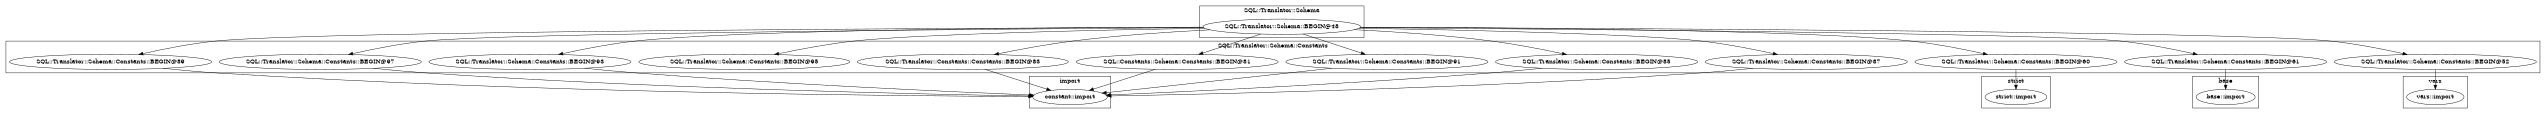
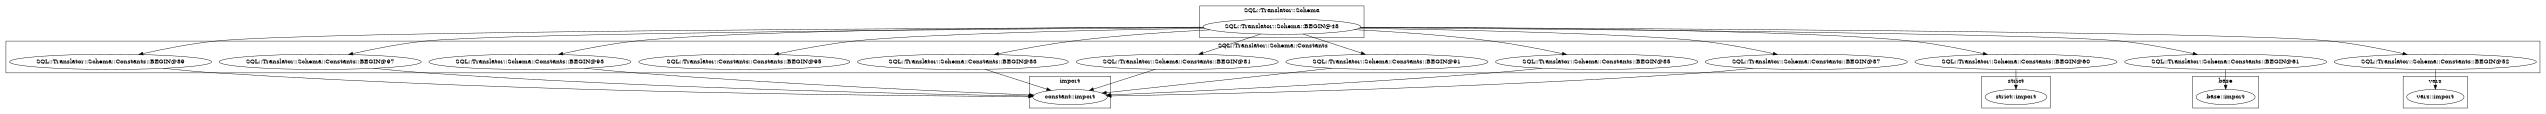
node "SQL::Translator::Schema::Constants::BEGIN@95": label "SQL::Translator::Schema::Constants::BEGIN@95" -> "SQL::Translator::Constants::Constants::BEGIN@95"
node "SQL::Translator::Constants::Constants::BEGIN@83": label "SQL::Translator::Constants::Constants::BEGIN@83" -> "SQL::Translator::Schema::Constants::BEGIN@83"
node "SQL::Constants::Schema::Constants::BEGIN@81": label "SQL::Constants::Schema::Constants::BEGIN@81" -> "SQL::Translator::Schema::Constants::BEGIN@81"
